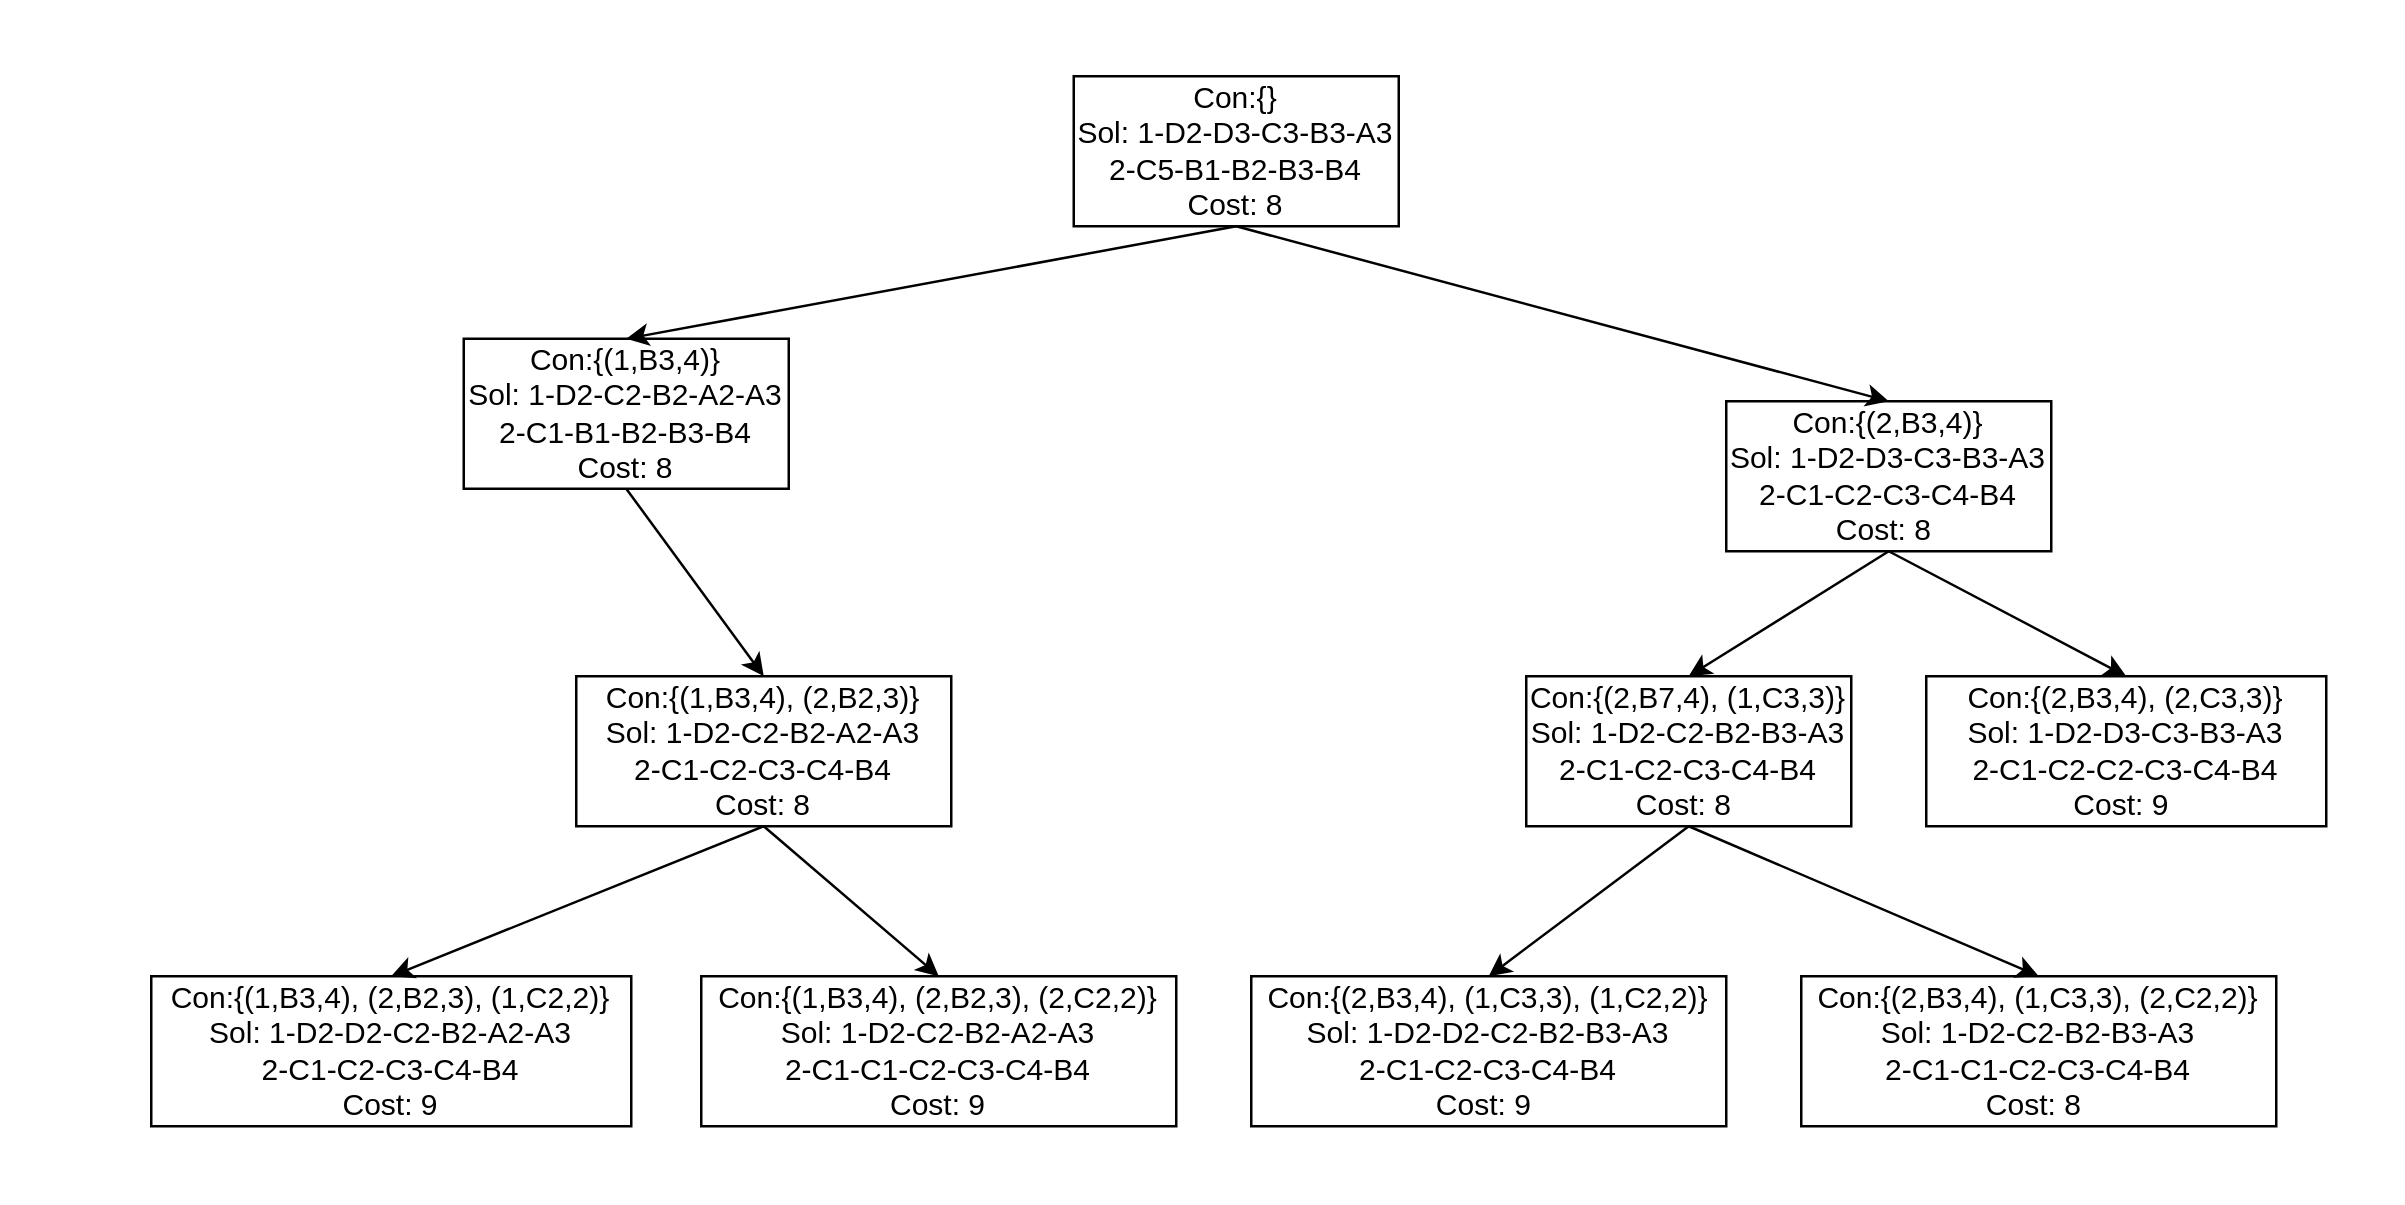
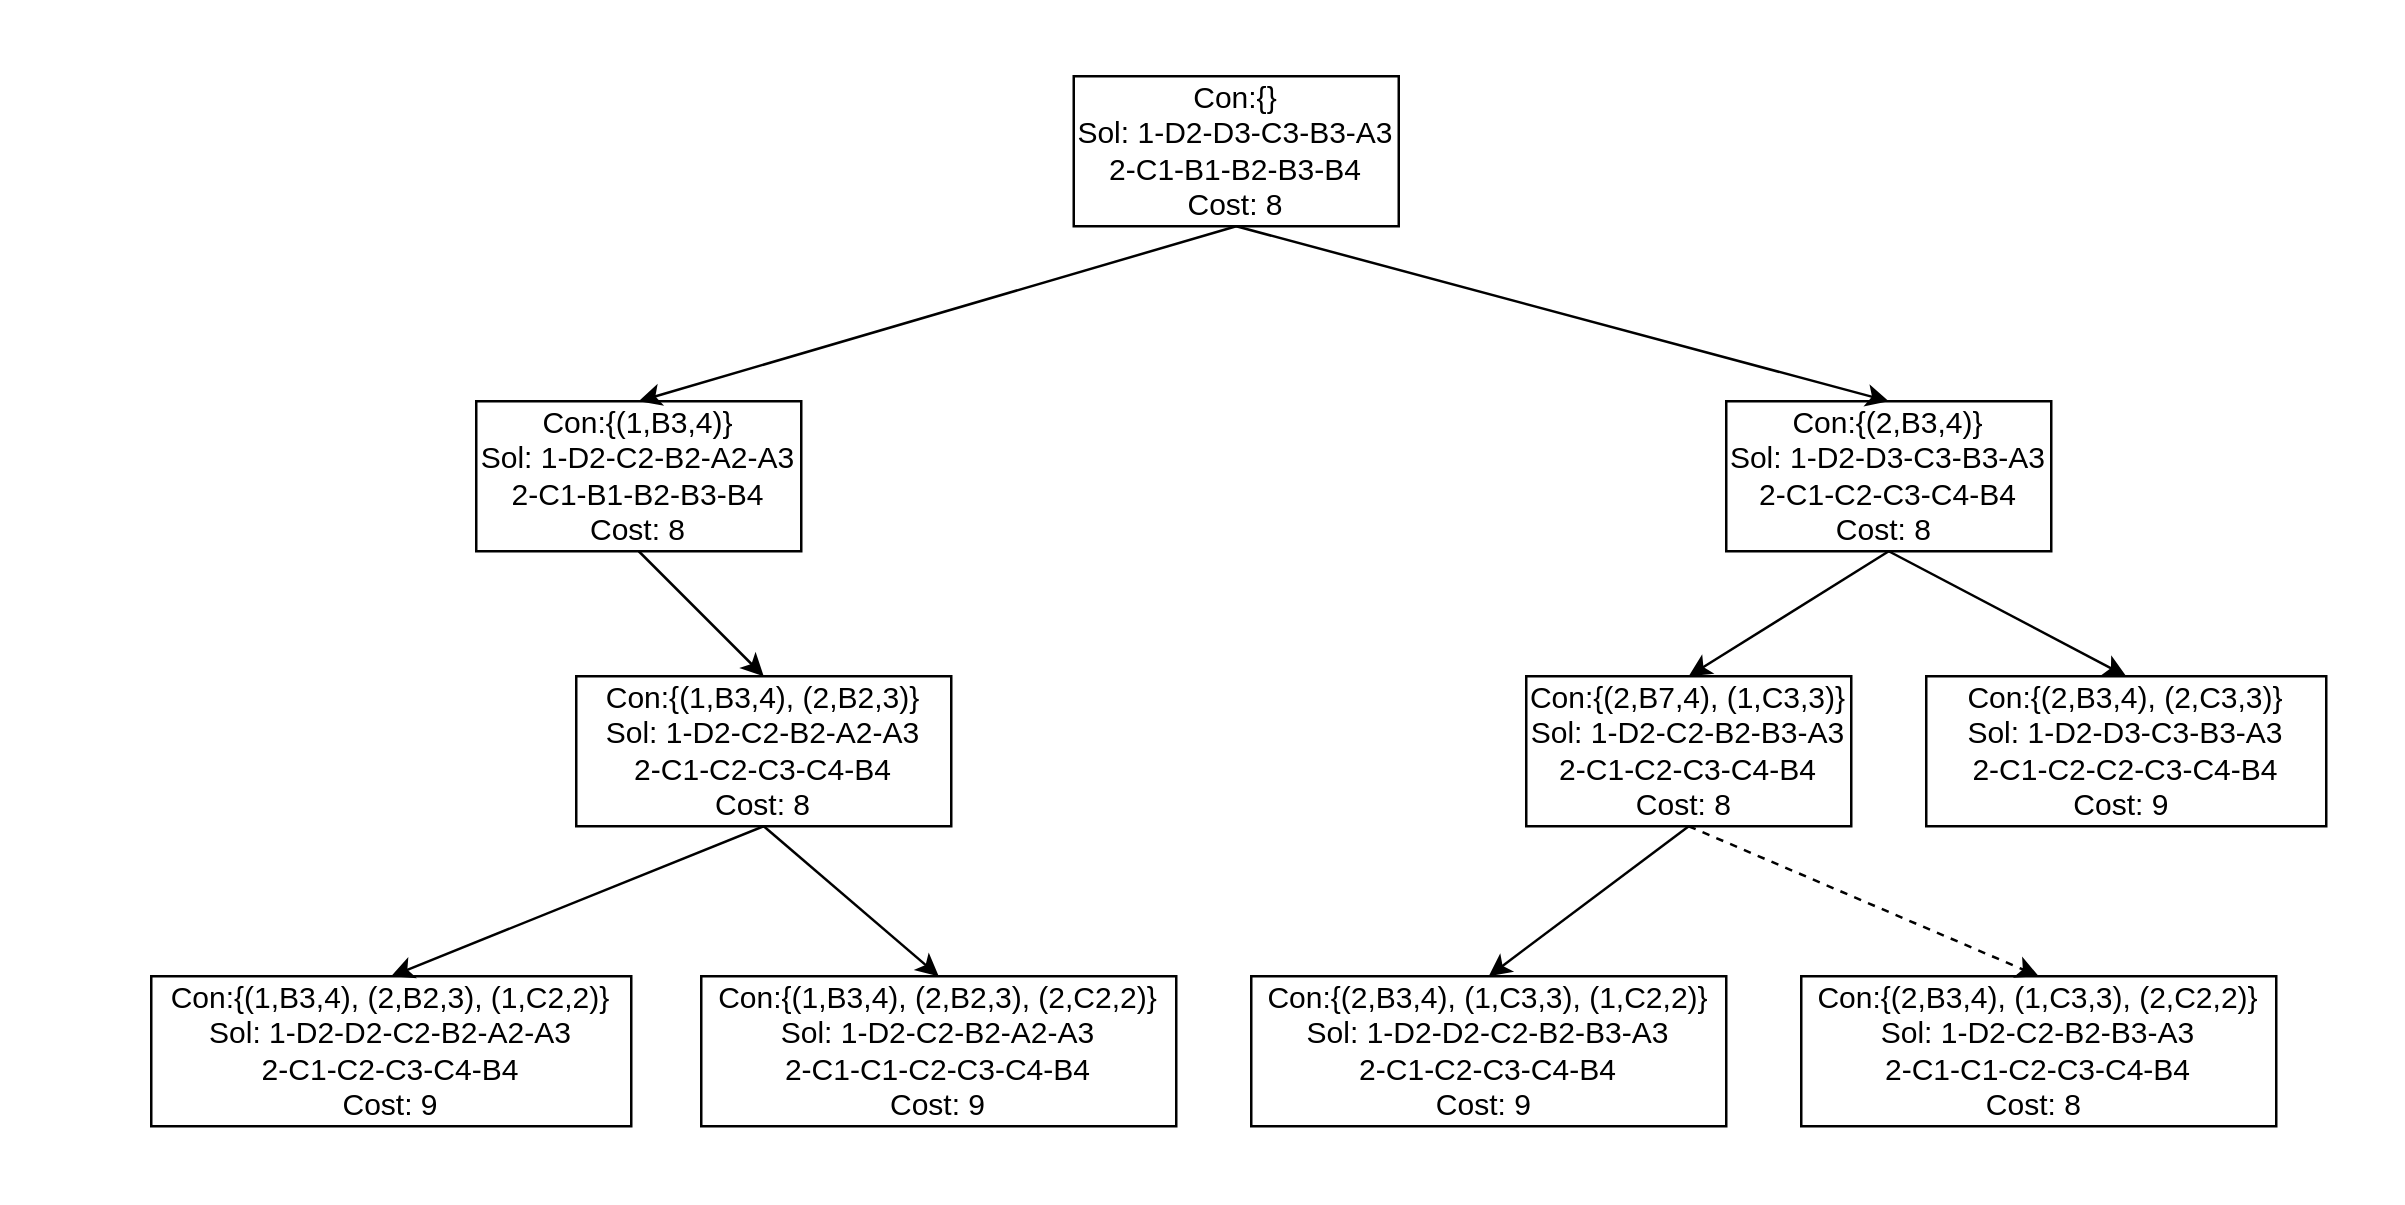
node "Con:{} Sol: 1-D2-D3-C3-B3-A3 2-C5-B1-B2-B3-B4 Cost: 8": label "Con:{} Sol: 1-D2-D3-C3-B3-A3 2-C5-B1-B2-B3-B4 Cost: 8" -> "Con:{} Sol: 1-D2-D3-C3-B3-A3 2-C1-B1-B2-B3-B4 Cost: 8"
node "Con:{(1,B3,4)} Sol: 1-D2-C2-B2-A2-A3 2-C1-B1-B2-B3-B4 Cost: 8": moved (626, 414) -> (639, 476)
edge "Con:{(2,B7,4), (1,C3,3)} Sol: 1-D2-C2-B2-B3-A3 2-C1-C2-C3-C4-B4 Cost: 8" -> "Con:{(2,B3,4), (1,C3,3), (2,C2,2)} Sol: 1-D2-C2-B2-B3-A3 2-C1-C1-C2-C3-C4-B4 Cost: 8": style solid -> dashed
